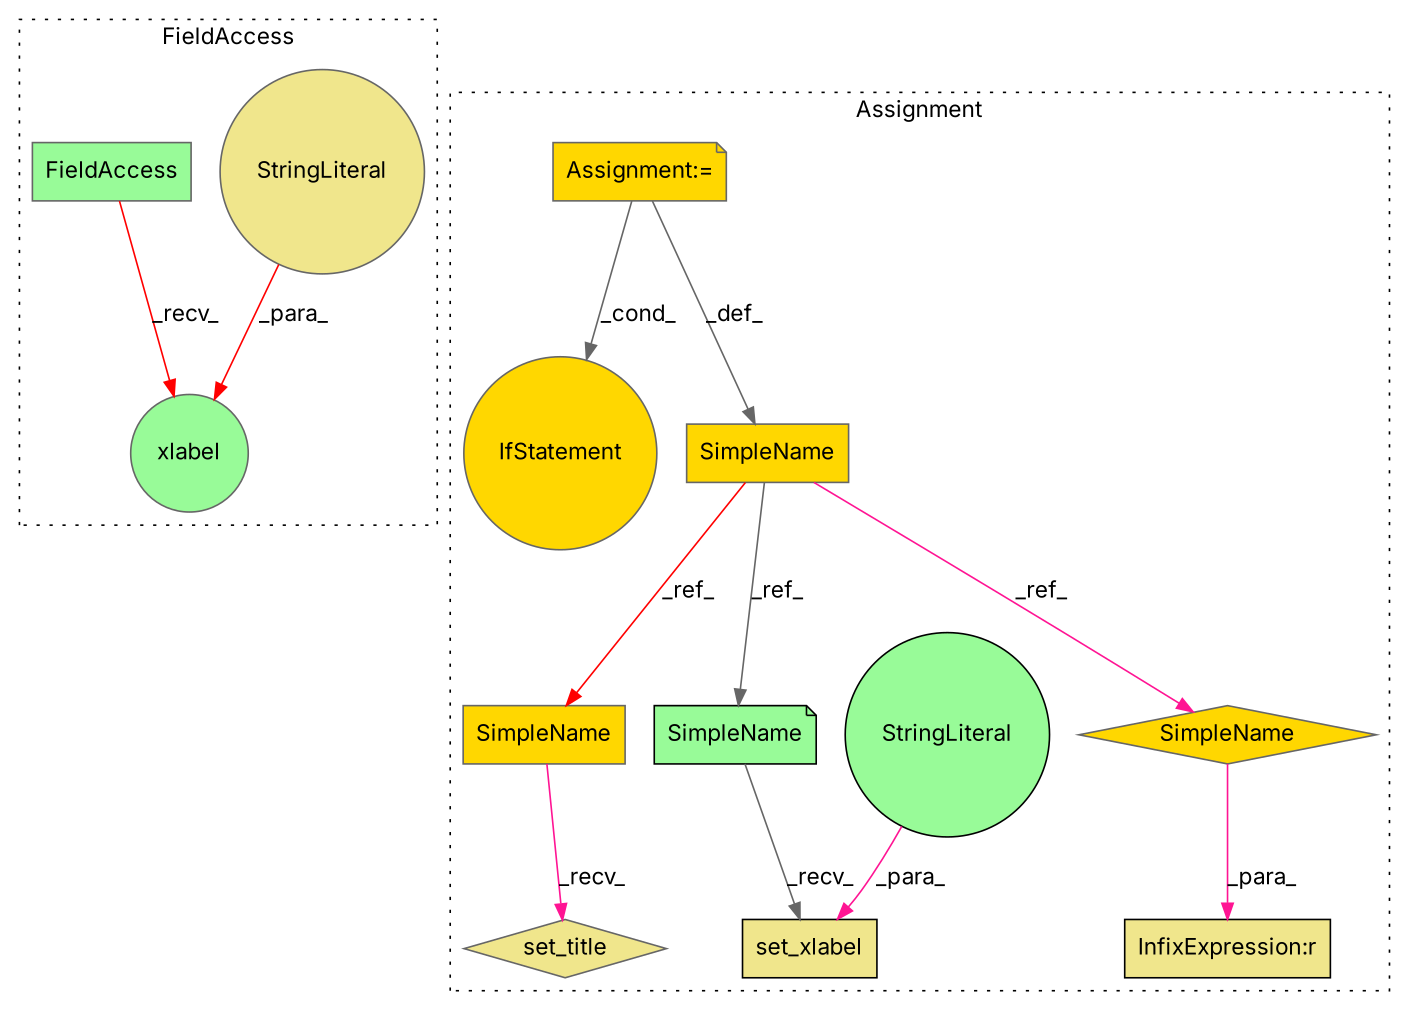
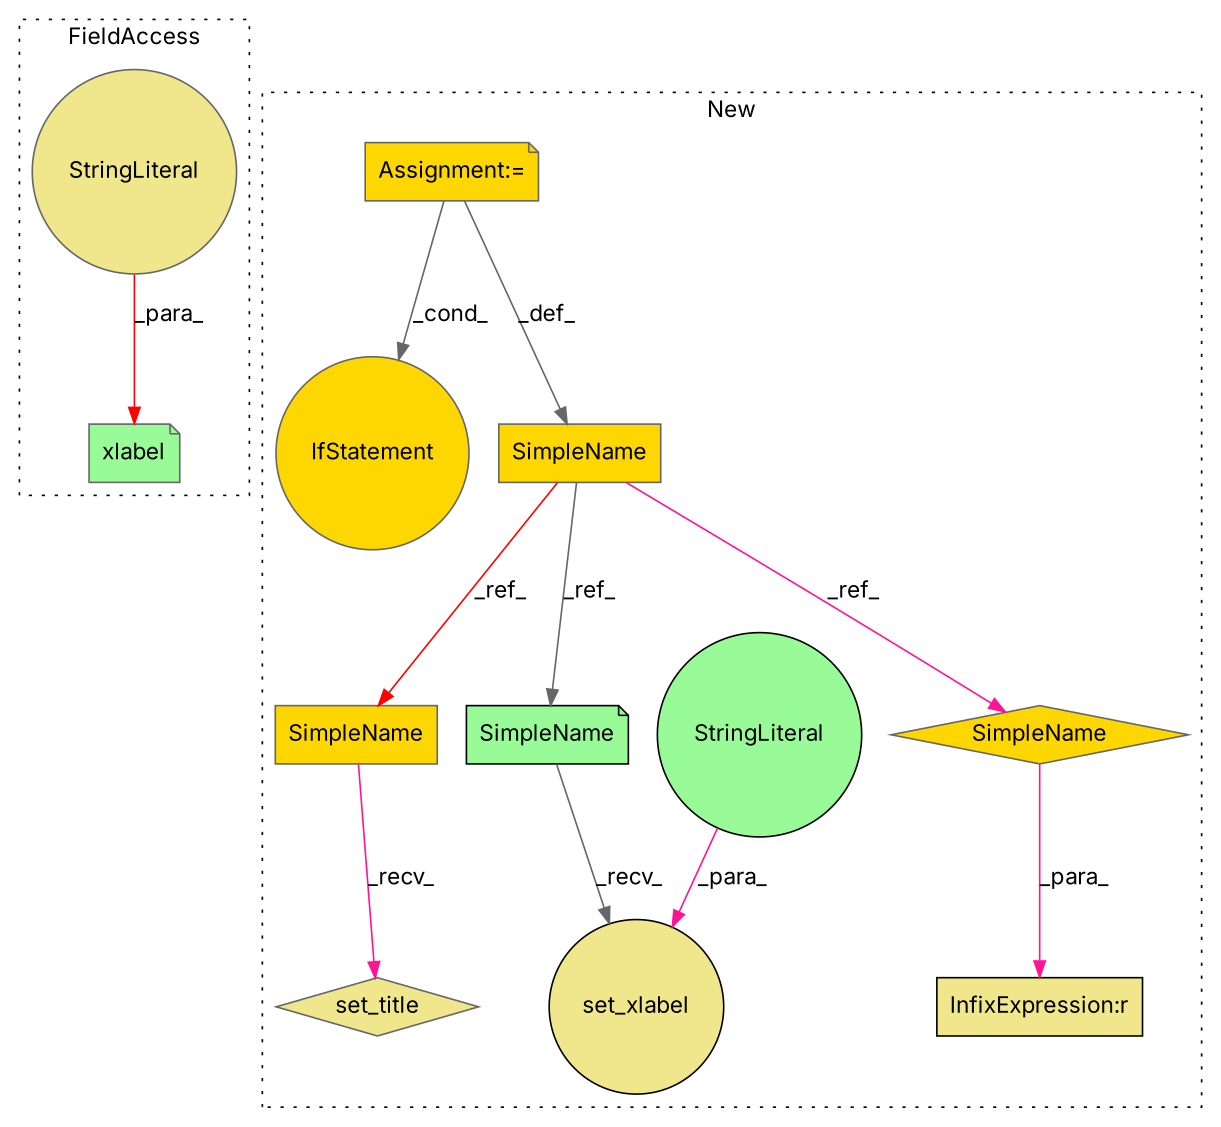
cluster "Assignment": label "Assignment" -> "New"
node "FieldAccess": removed
node "xlabel": shape circle -> note
node "set_xlabel": shape box -> circle
